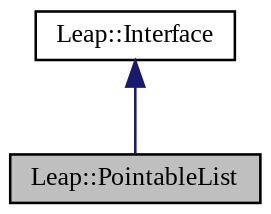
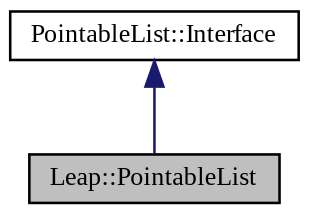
node "Leap::Interface": label "Leap::Interface" -> "PointableList::Interface"
